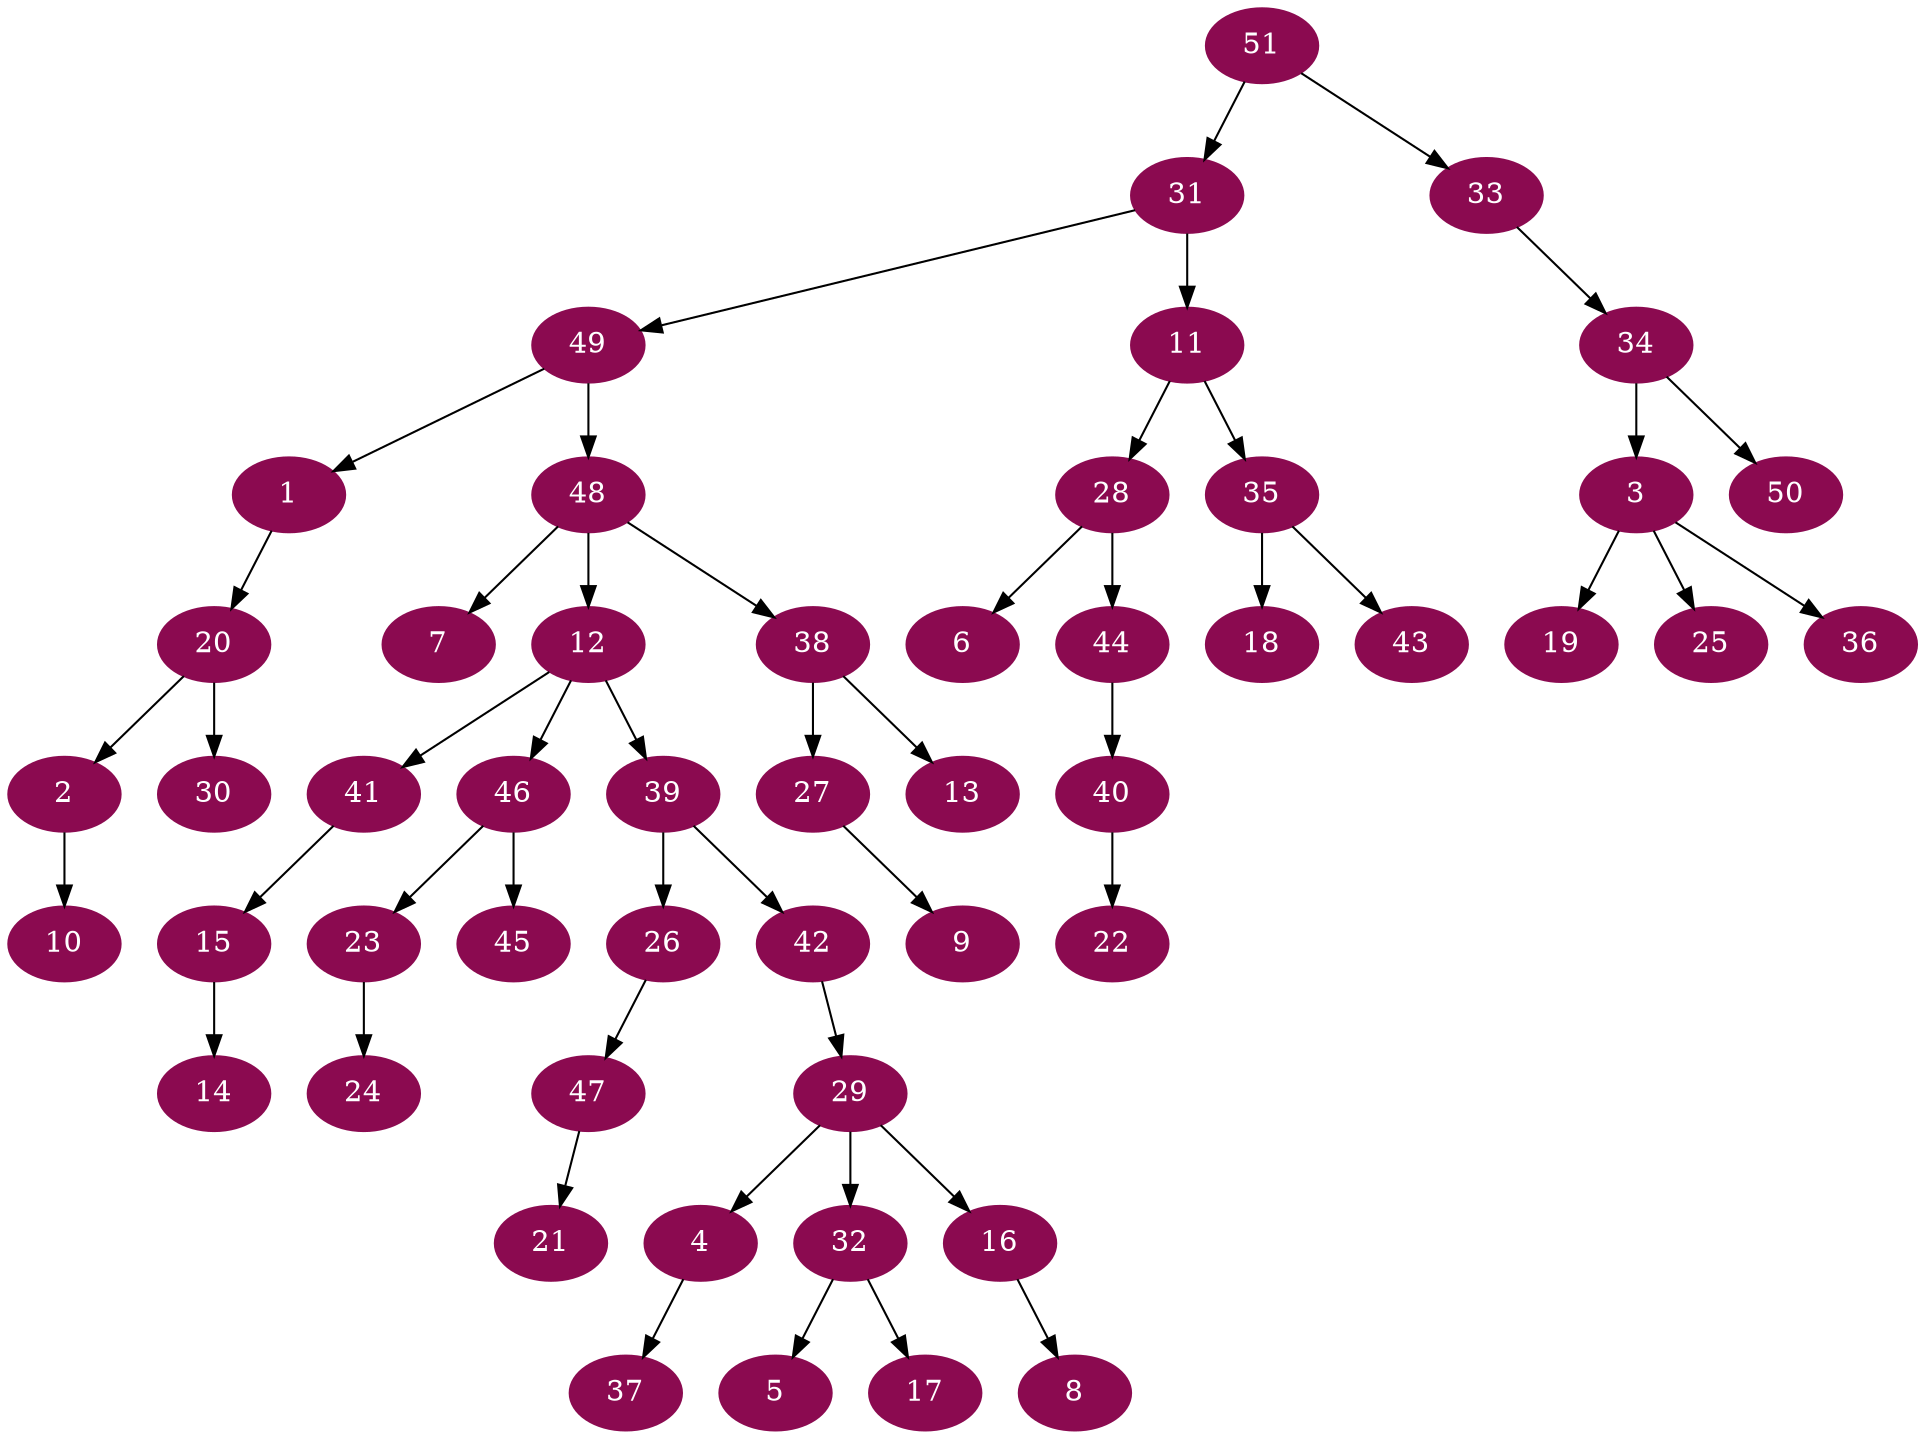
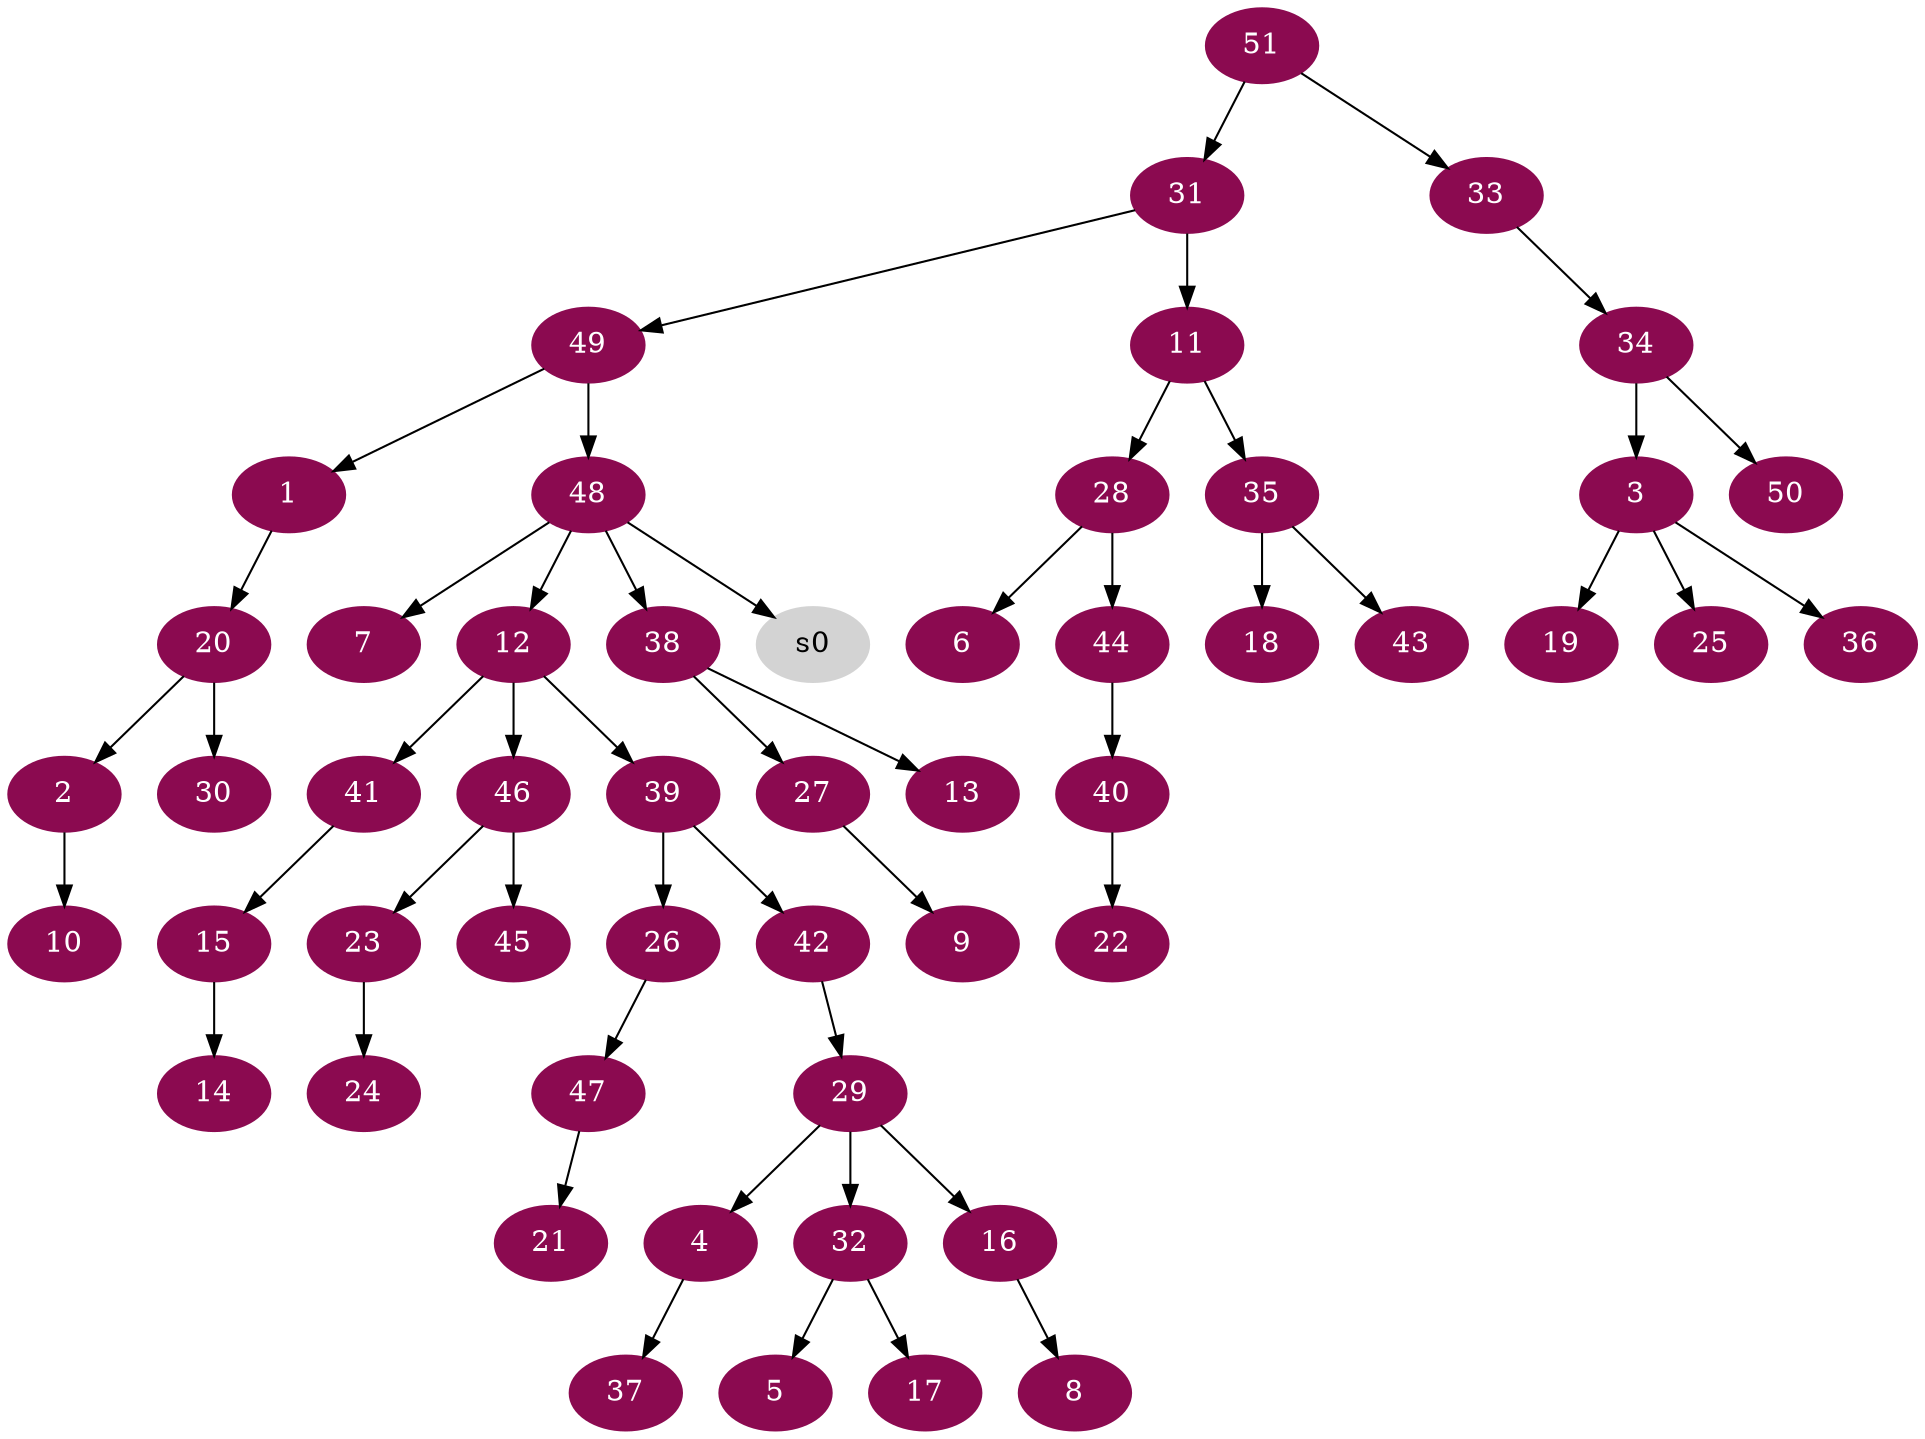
node "s0": added
